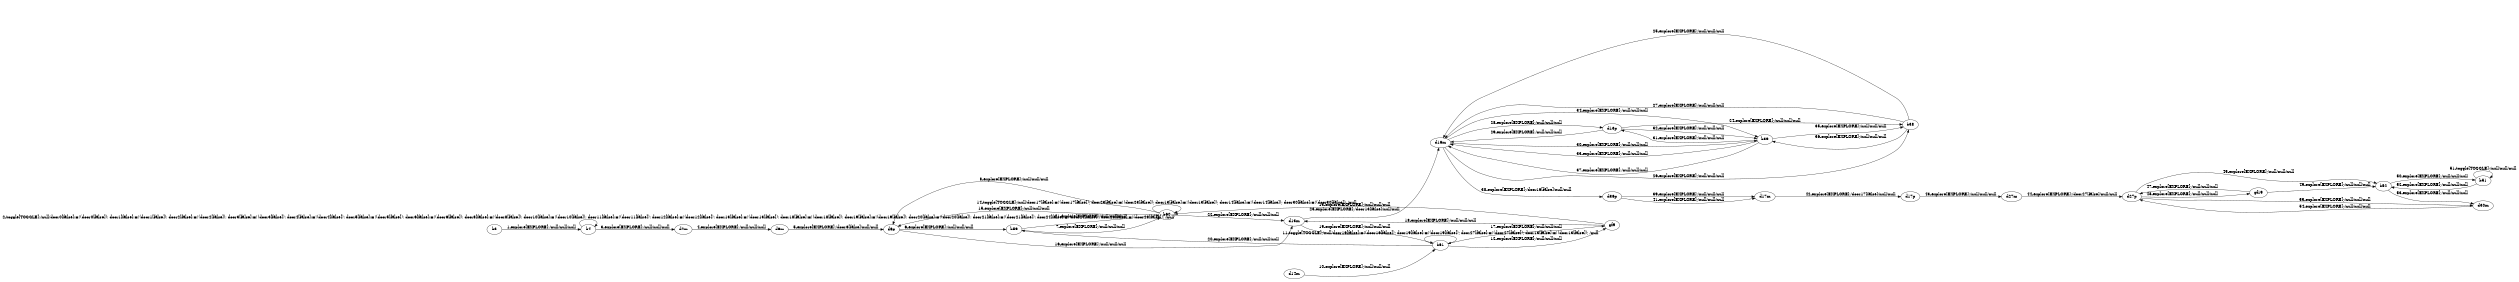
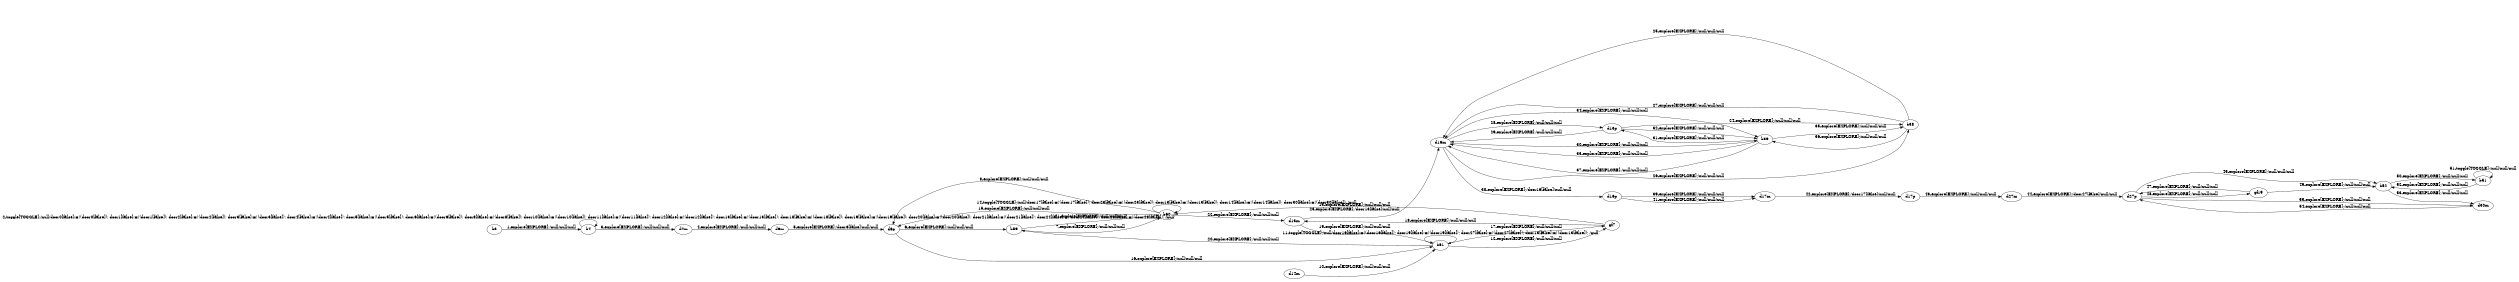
node "d36p": label "d36p" -> "d16p"
node "gf9": label "gf9" -> "gf7"
edge "d6p" -> "d13m": now "d6p" -> "b61"
